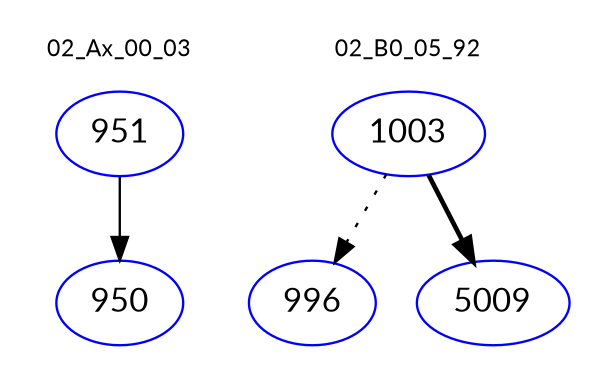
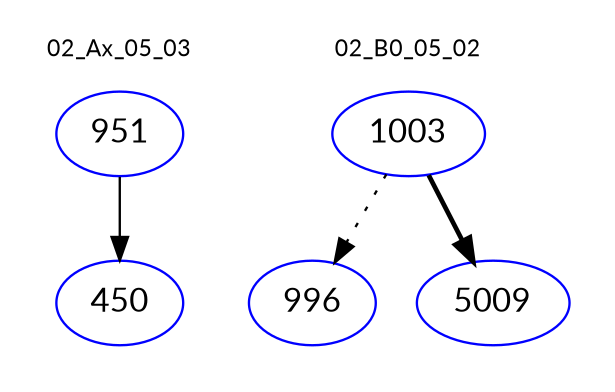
cluster "02_Ax_00_03": label "02_Ax_00_03" -> "02_Ax_05_03"
cluster "02_B0_05_92": label "02_B0_05_92" -> "02_B0_05_02"
node "950": label "950" -> "450"
